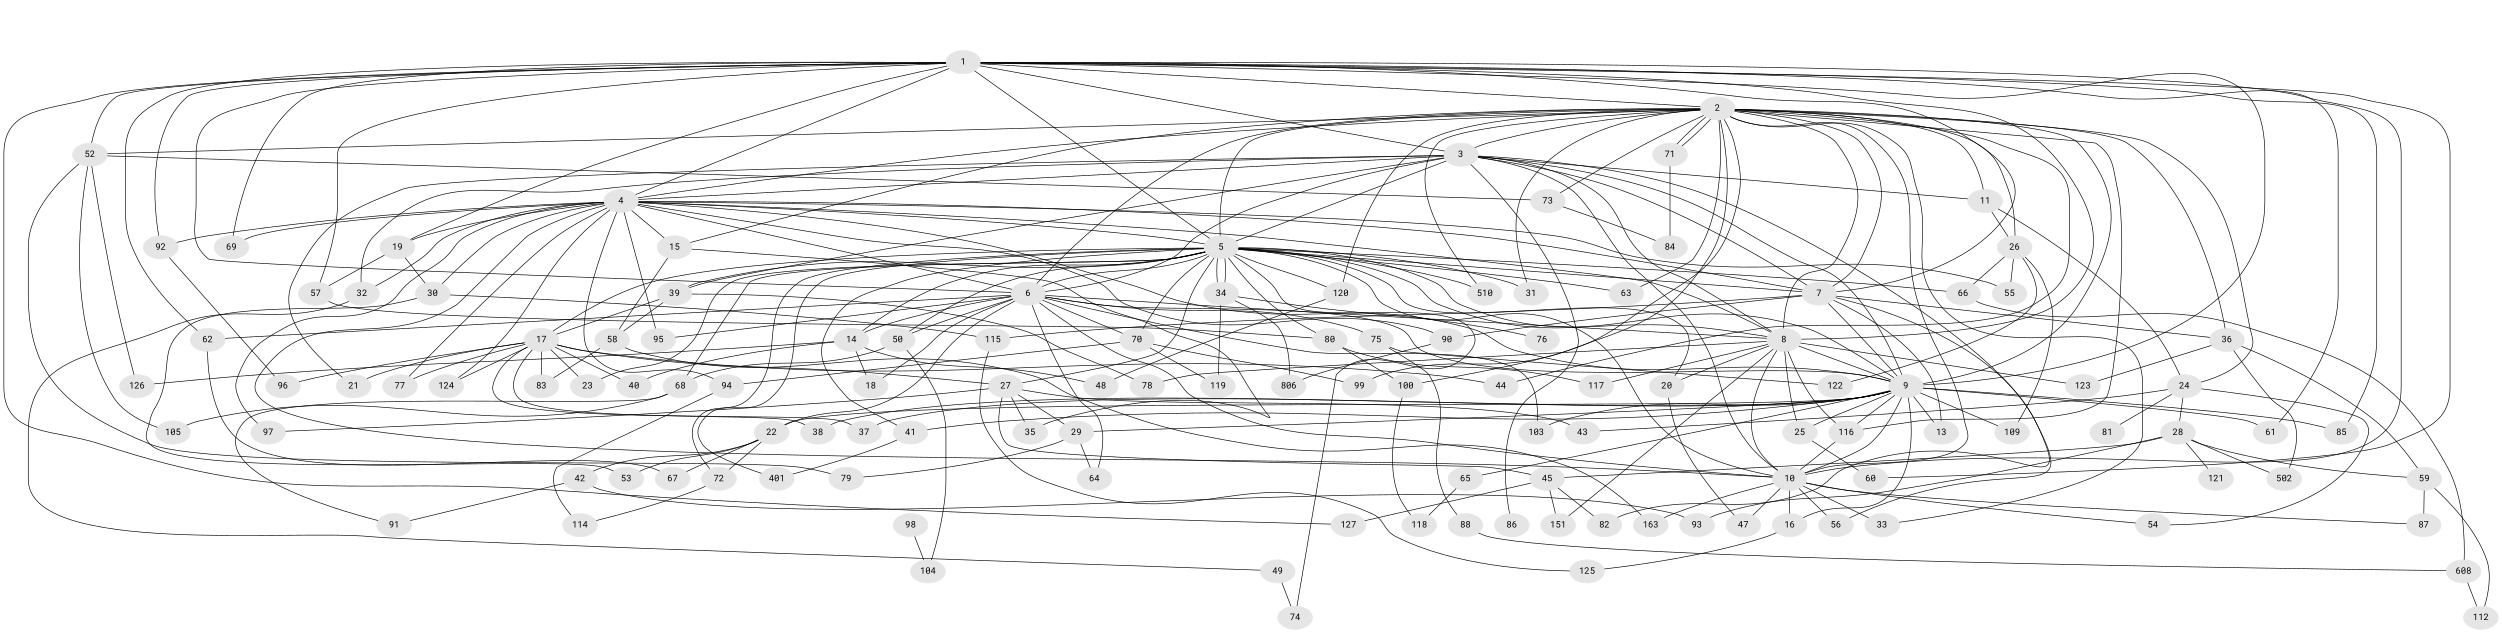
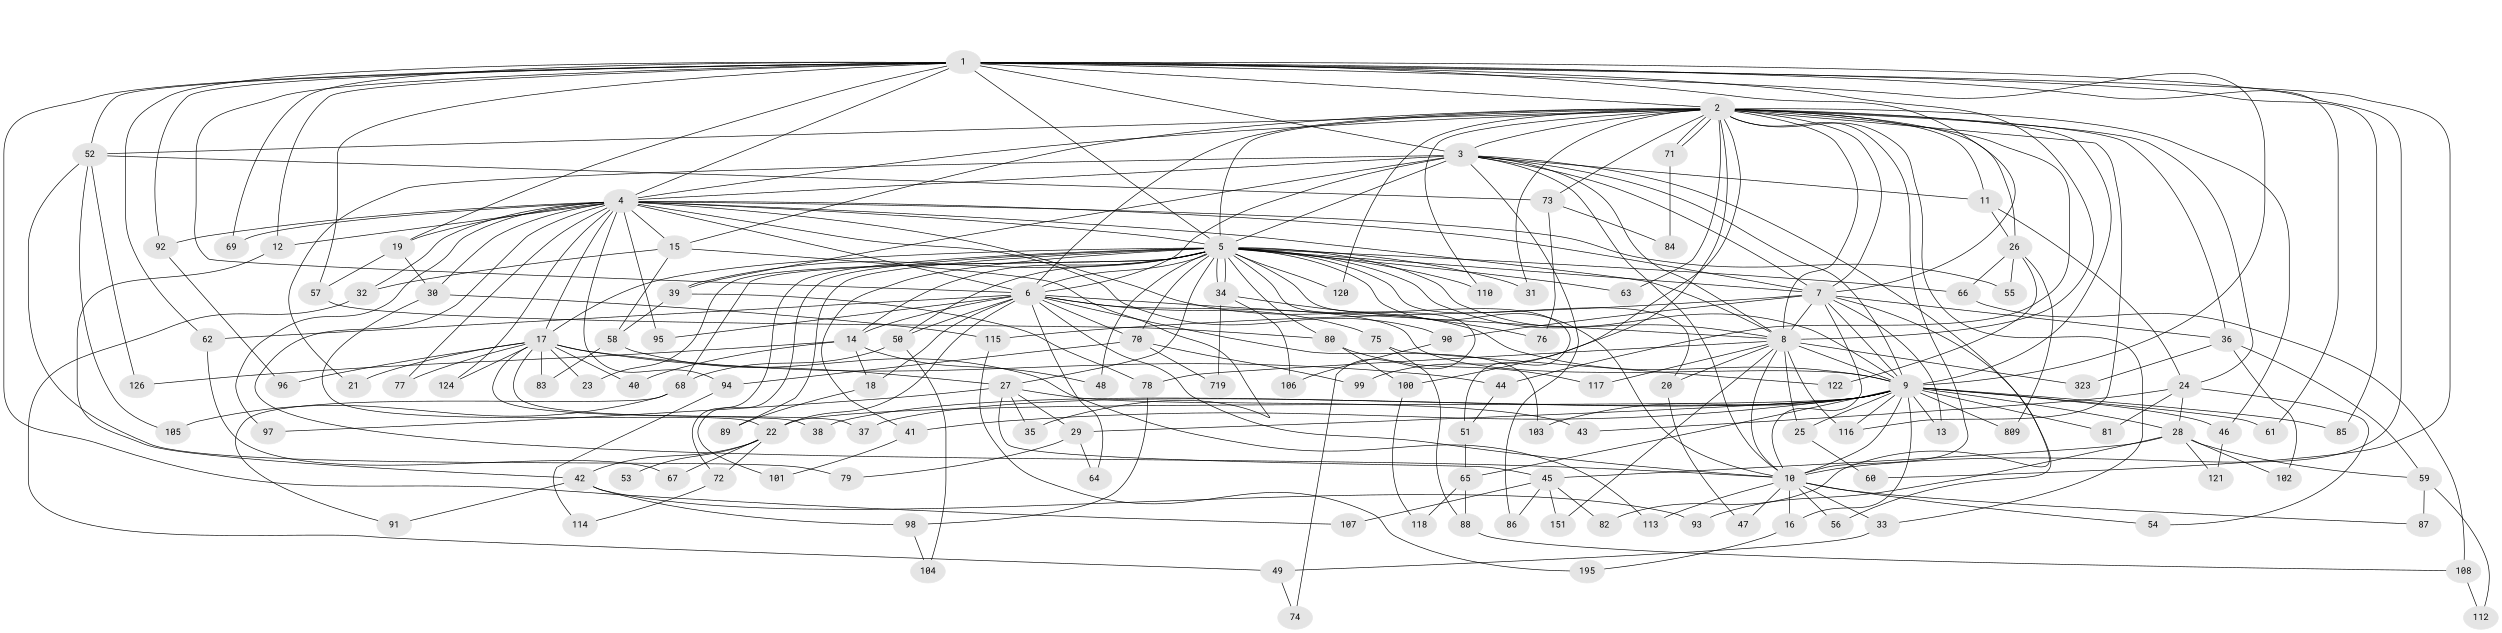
edge "3" -- "32": now "15" -- "32"
node "12": added
edge "73" -- "76": added
node "510": label "510" -> "110"
edge "39" -- "17": now "4" -- "17"
edge "7" -- "8": added
edge "120" -- "48": now "5" -- "48"
node "119": label "119" -> "719"
node "806": label "806" -> "106"
node "123": label "123" -> "323"
edge "9" -- "28": added
edge "9" -- "81": added
node "89": added
node "51": added
node "109": label "109" -> "809"
node "46": added
edge "116" -- "10": now "7" -- "10"
edge "30" -- "53": now "30" -- "22"
node "401": label "401" -> "101"
node "502": label "502" -> "102"
edge "65" -- "88": added
edge "45" -- "86": added
edge "78" -- "98": added
edge "42" -- "98": added
node "127": label "127" -> "107"
node "163": label "163" -> "113"
edge "33" -- "49": added
node "125": label "125" -> "195"
node "608": label "608" -> "108"
